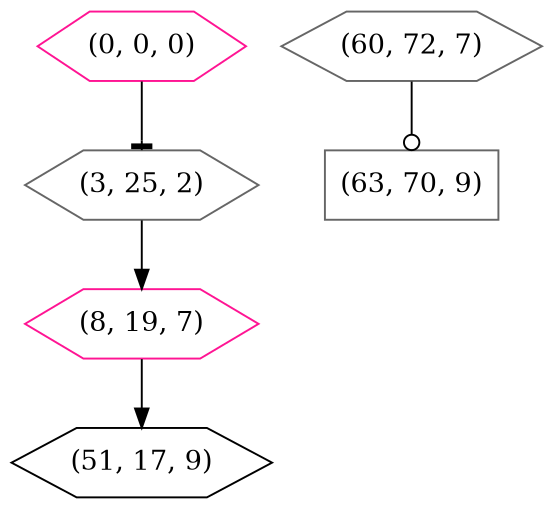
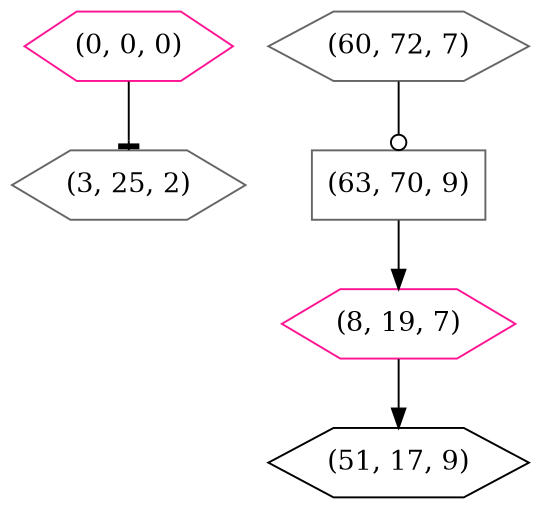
edge "(3, 25, 2)" -> "(8, 19, 7)": now "(63, 70, 9)" -> "(8, 19, 7)"
